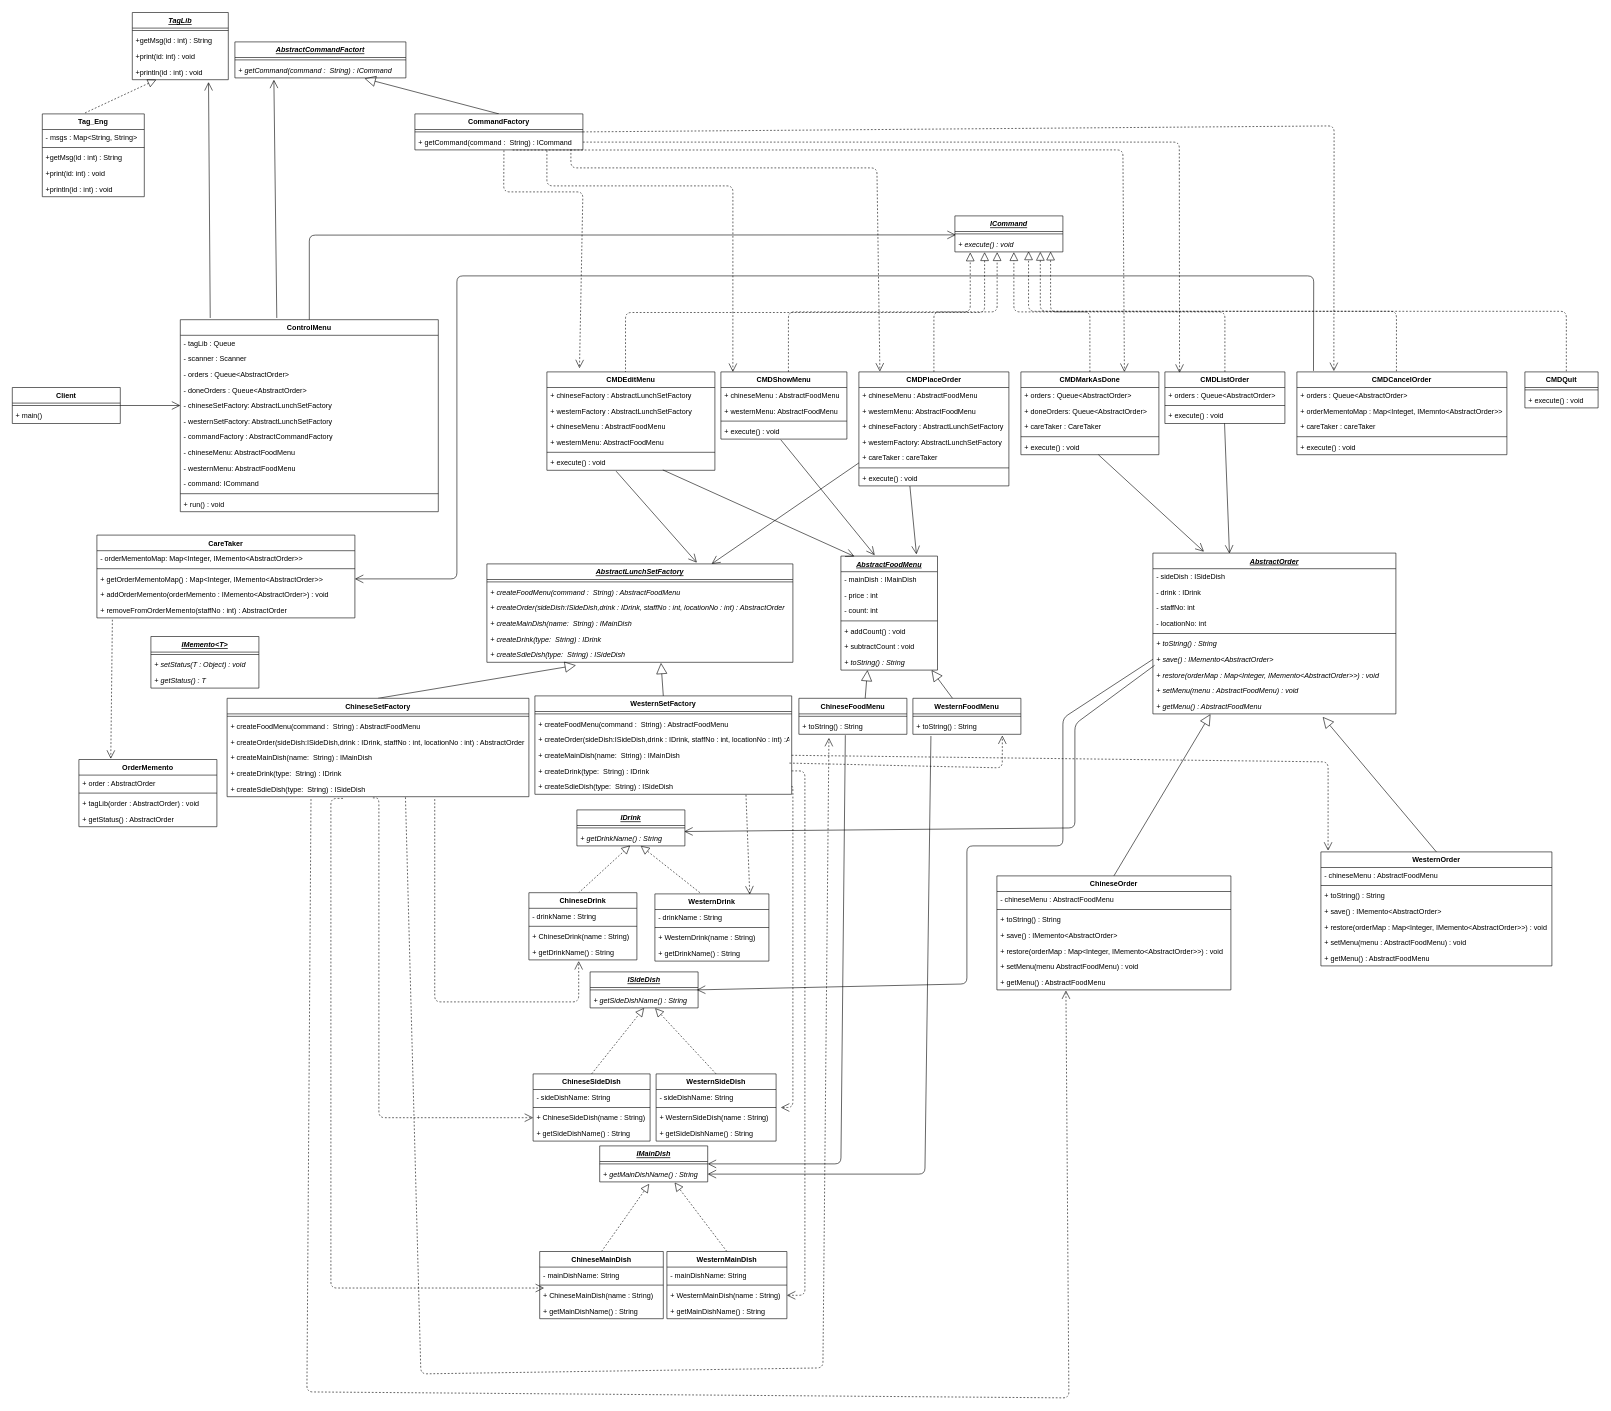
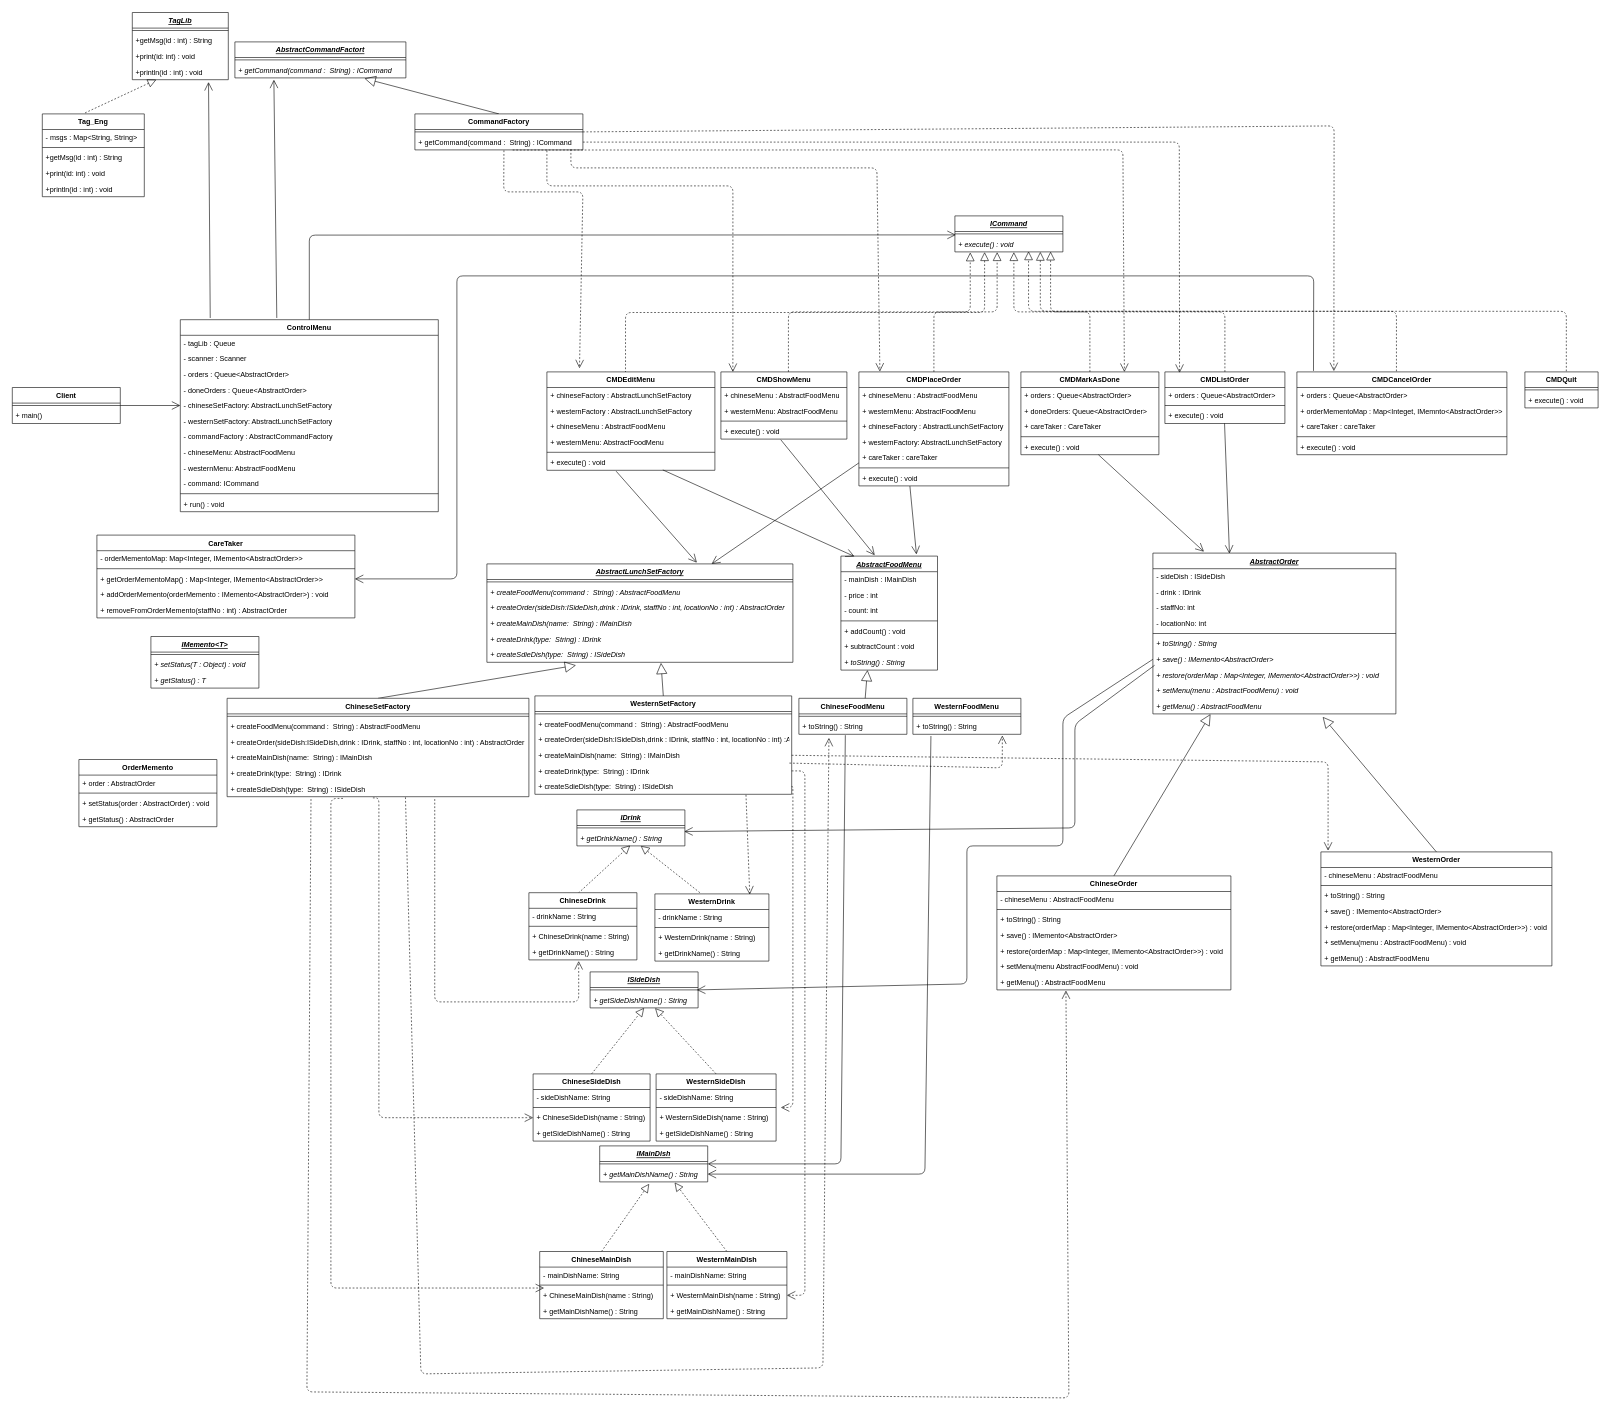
edge "WesternFoodMenu" -> "AbstractFoodMenu": removed
edge "+ removeFromOrderMemento(staffNo : int) : AbstractOrder" -> "OrderMemento": removed
node "+ tagLib(order : AbstractOrder) : void": label "+ tagLib(order : AbstractOrder) : void" -> "+ setStatus(order : AbstractOrder) : void"
